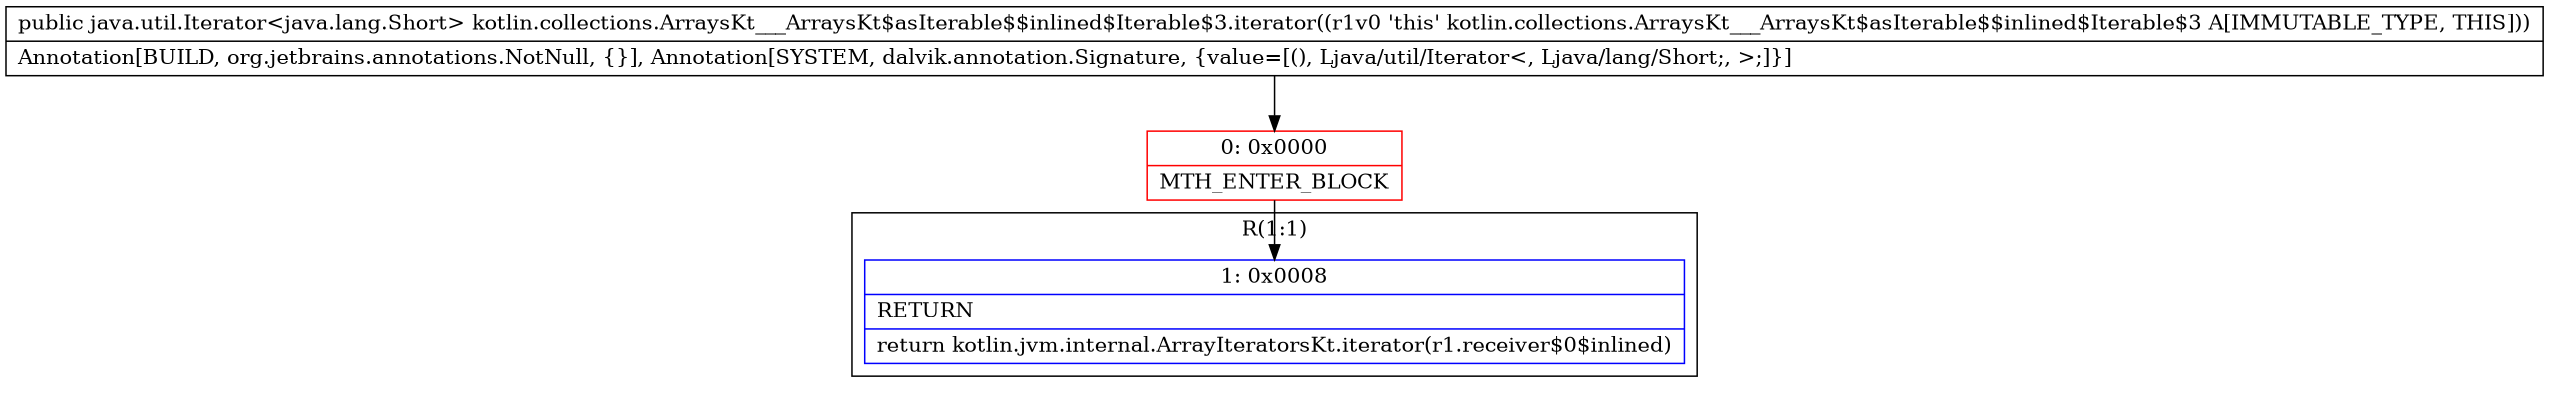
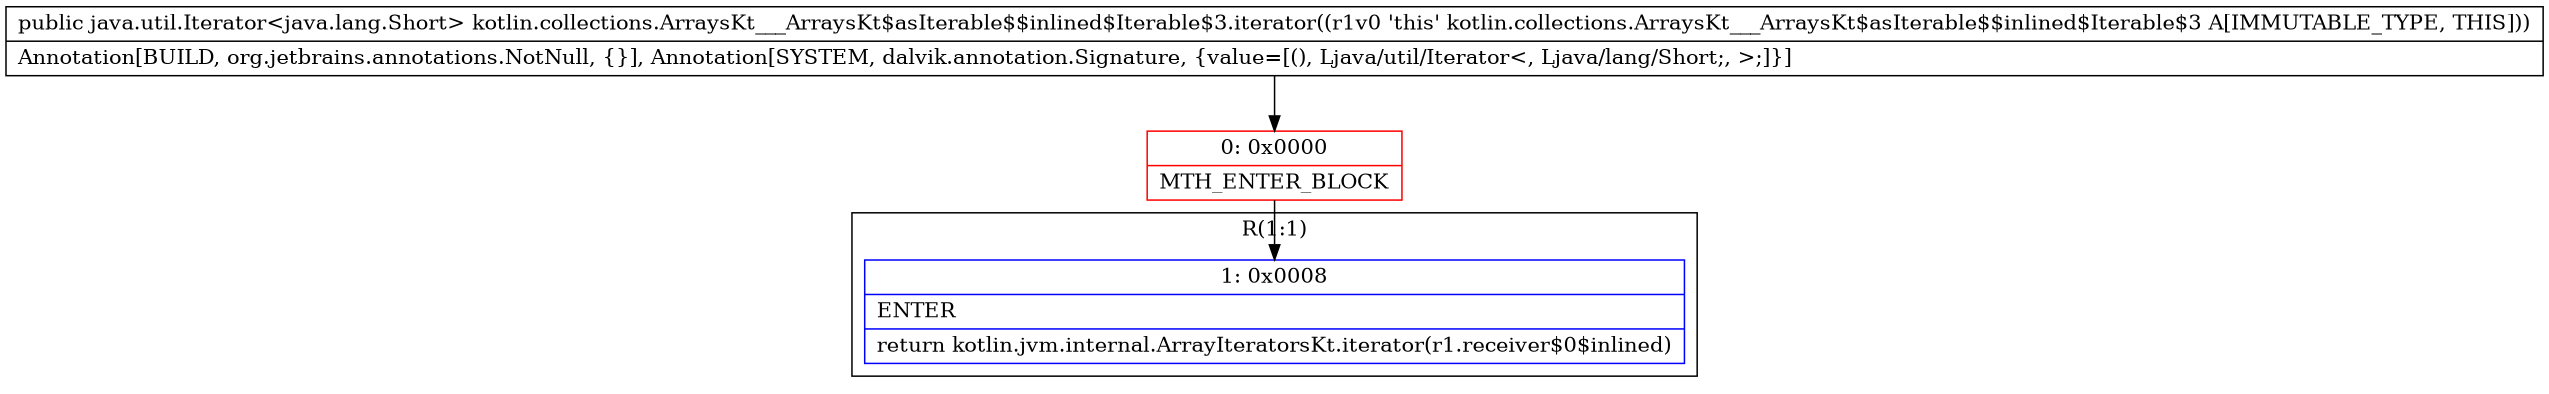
node "1: 0x0008": text "RETURN" -> "ENTER"
